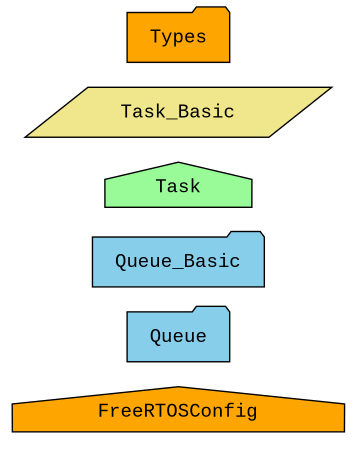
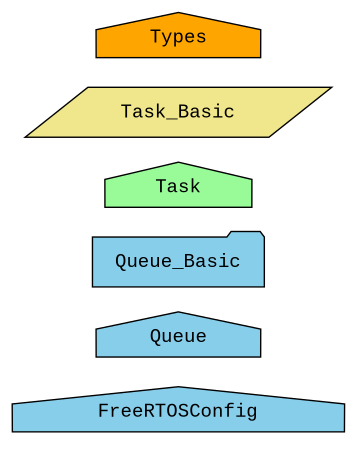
node "Types": shape folder -> house
node "Queue": shape folder -> house
node "FreeRTOSConfig": fillcolor orange -> skyblue
